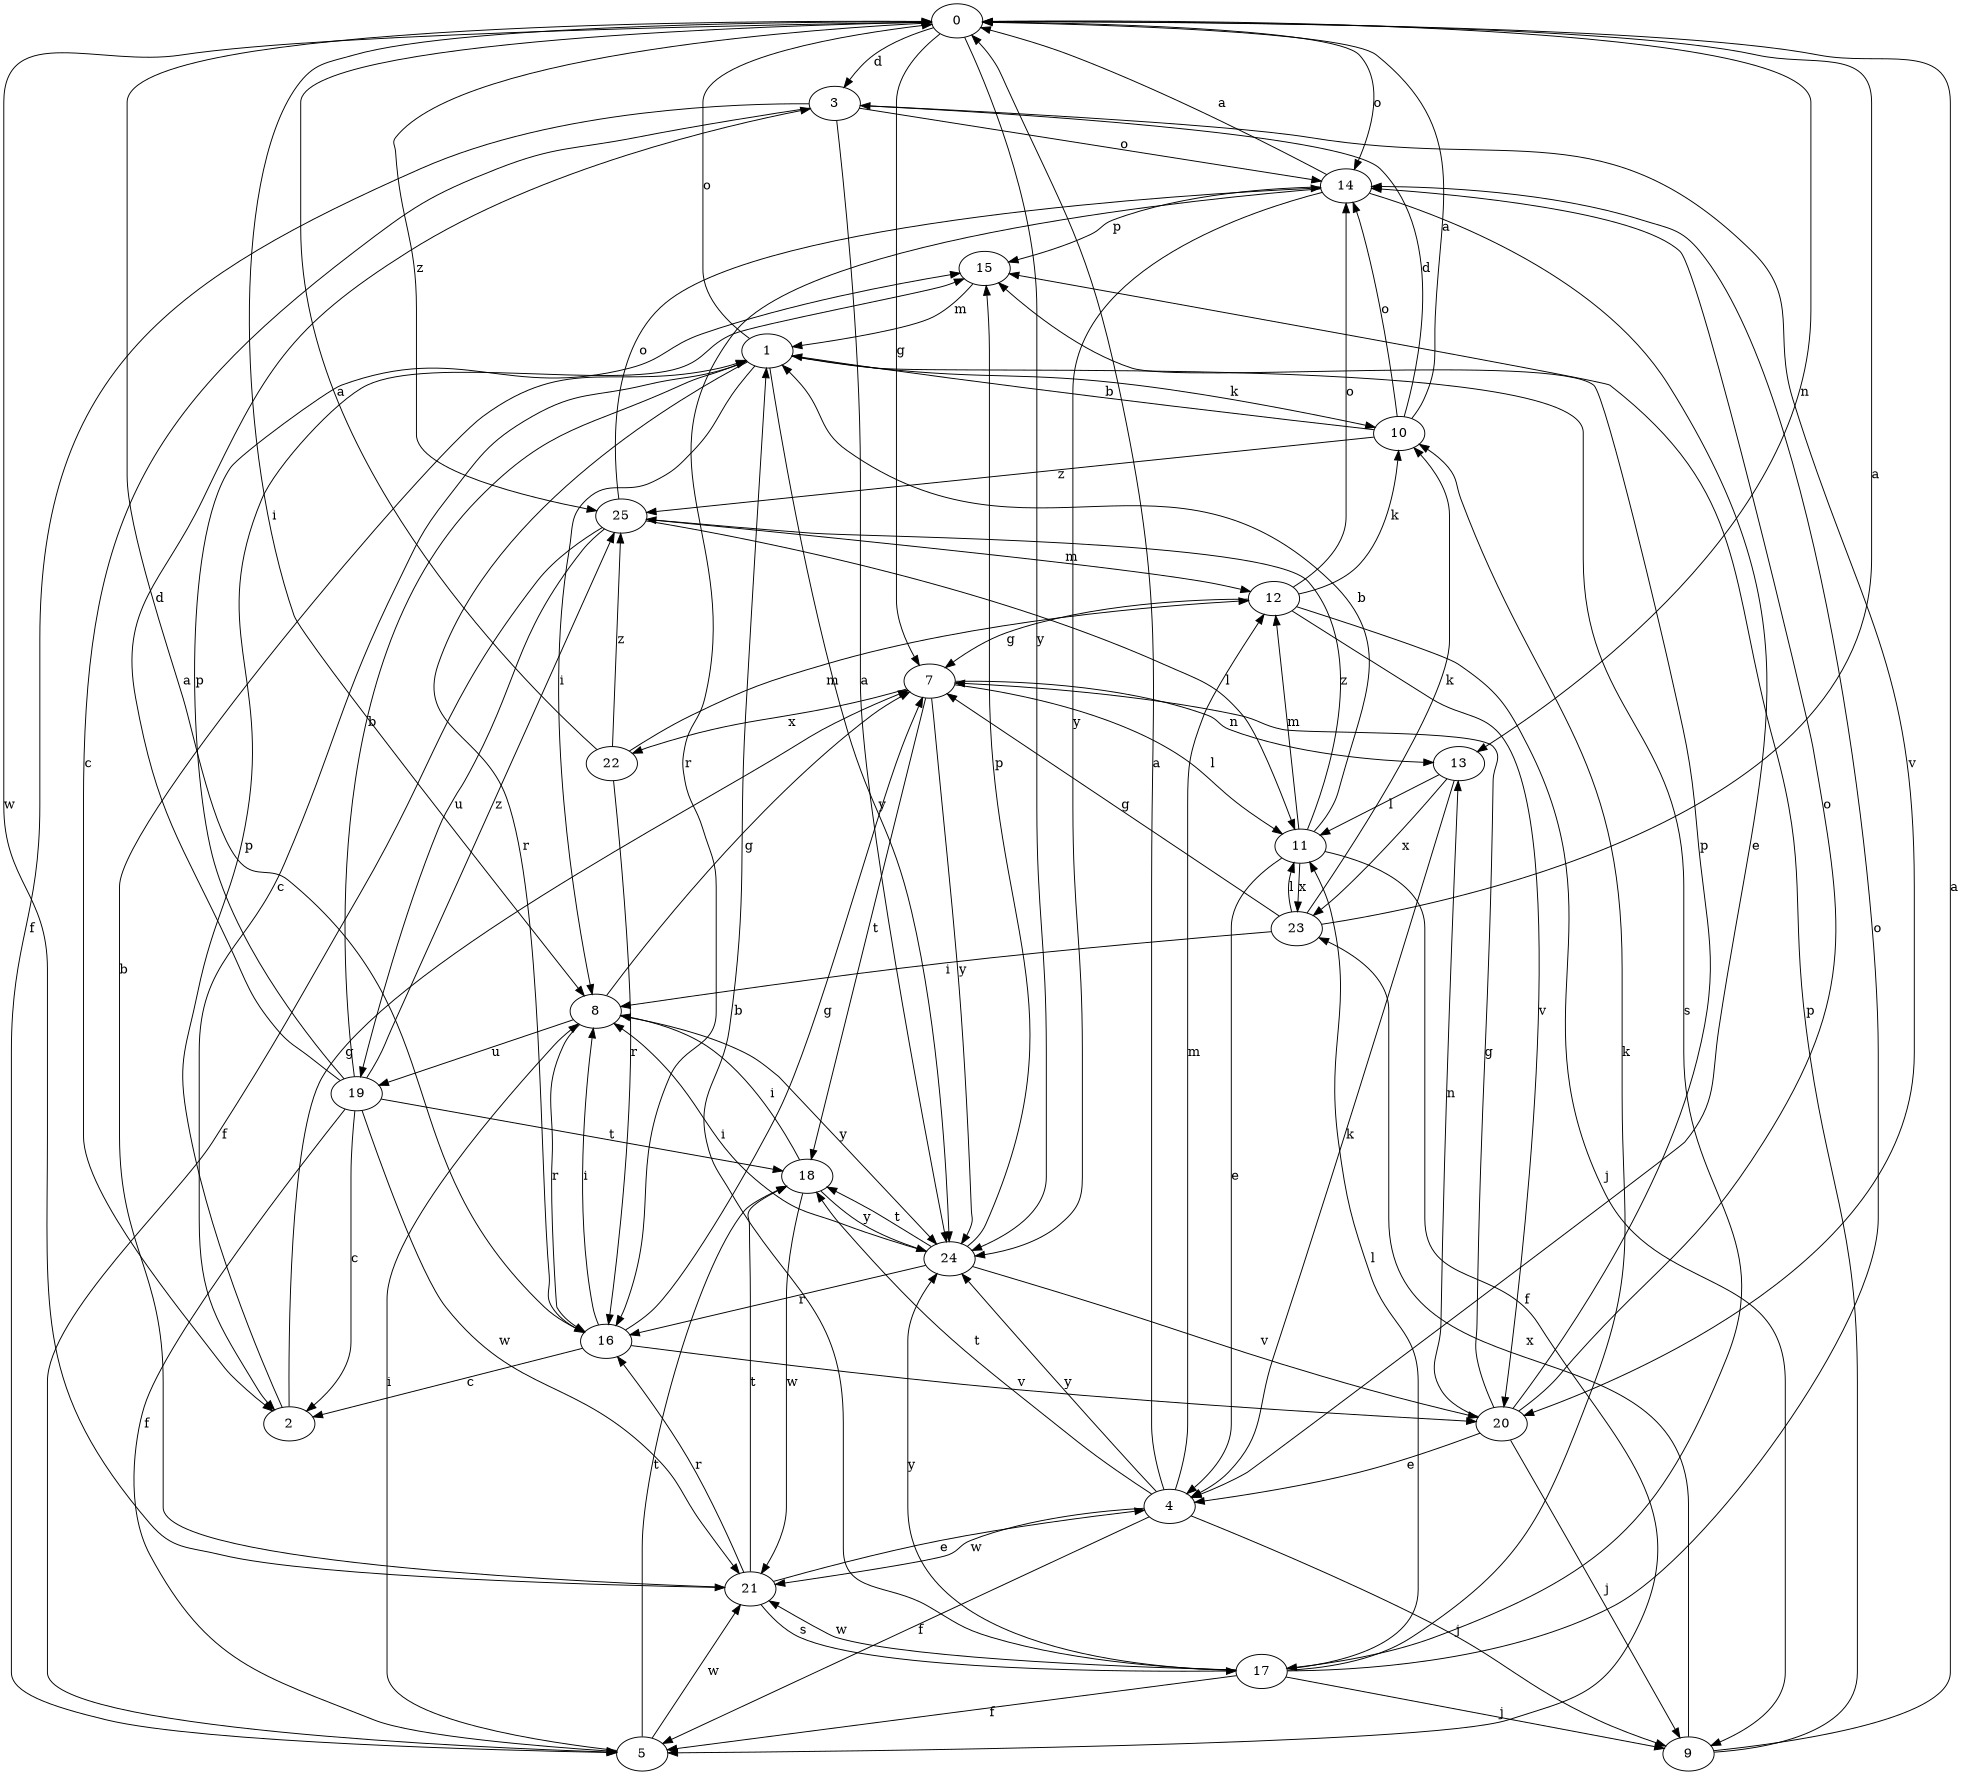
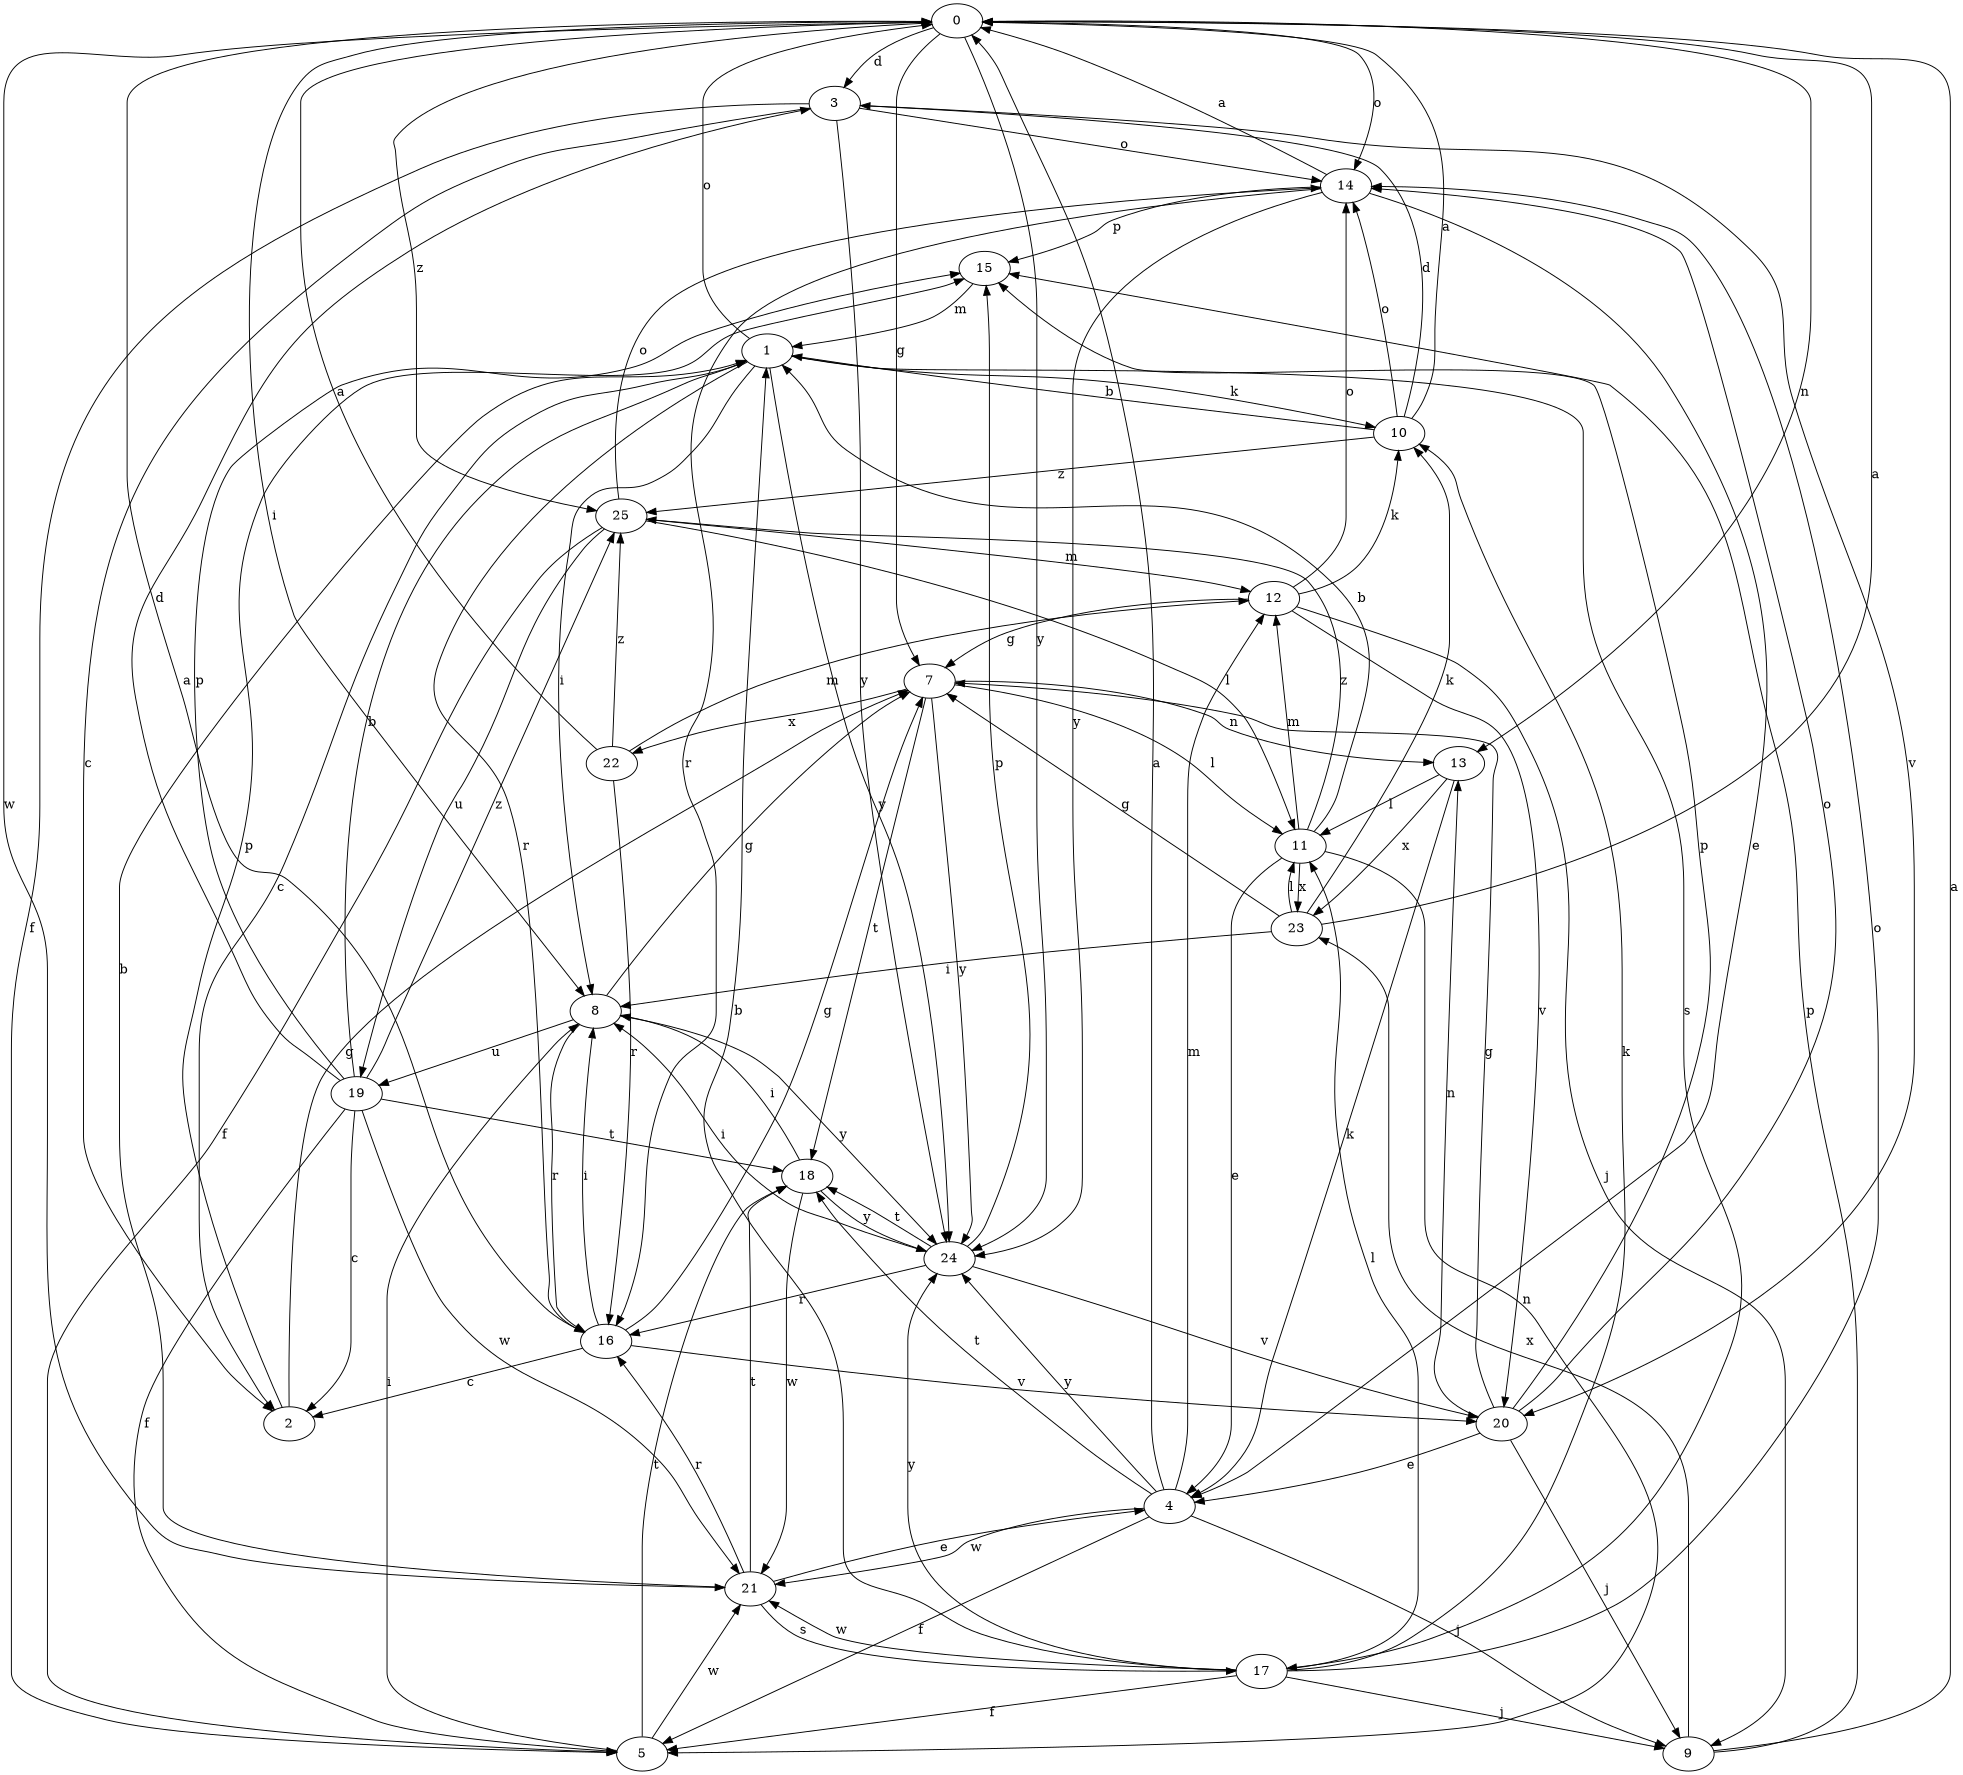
edge "3" -> "24": label "a" -> "y"
edge "11" -> "5": label "f" -> "n"
